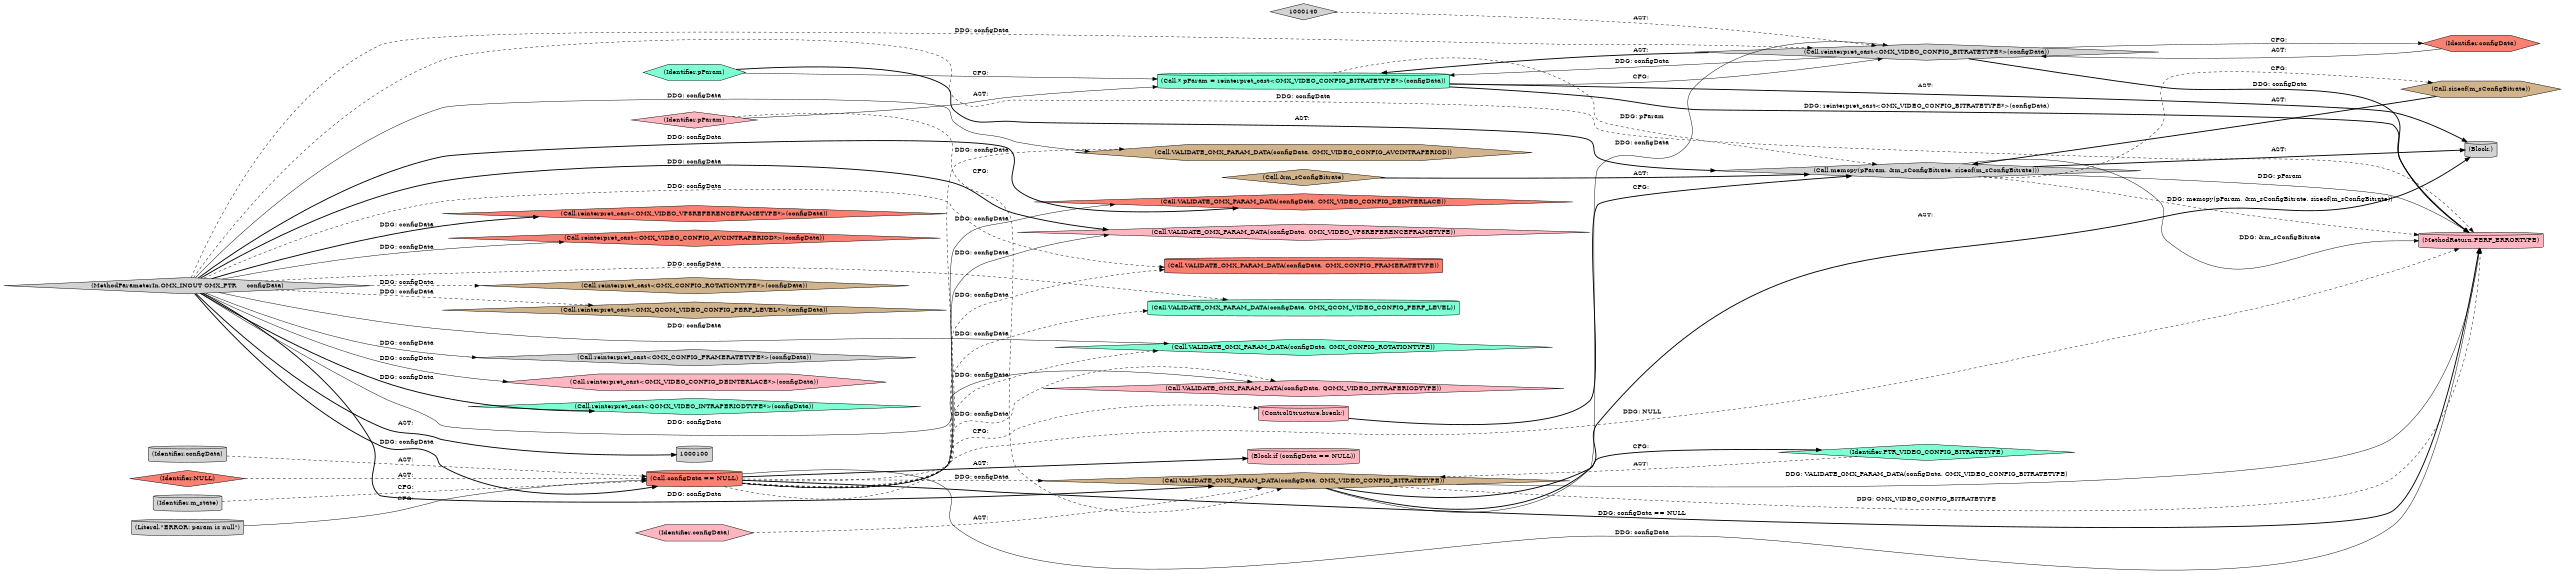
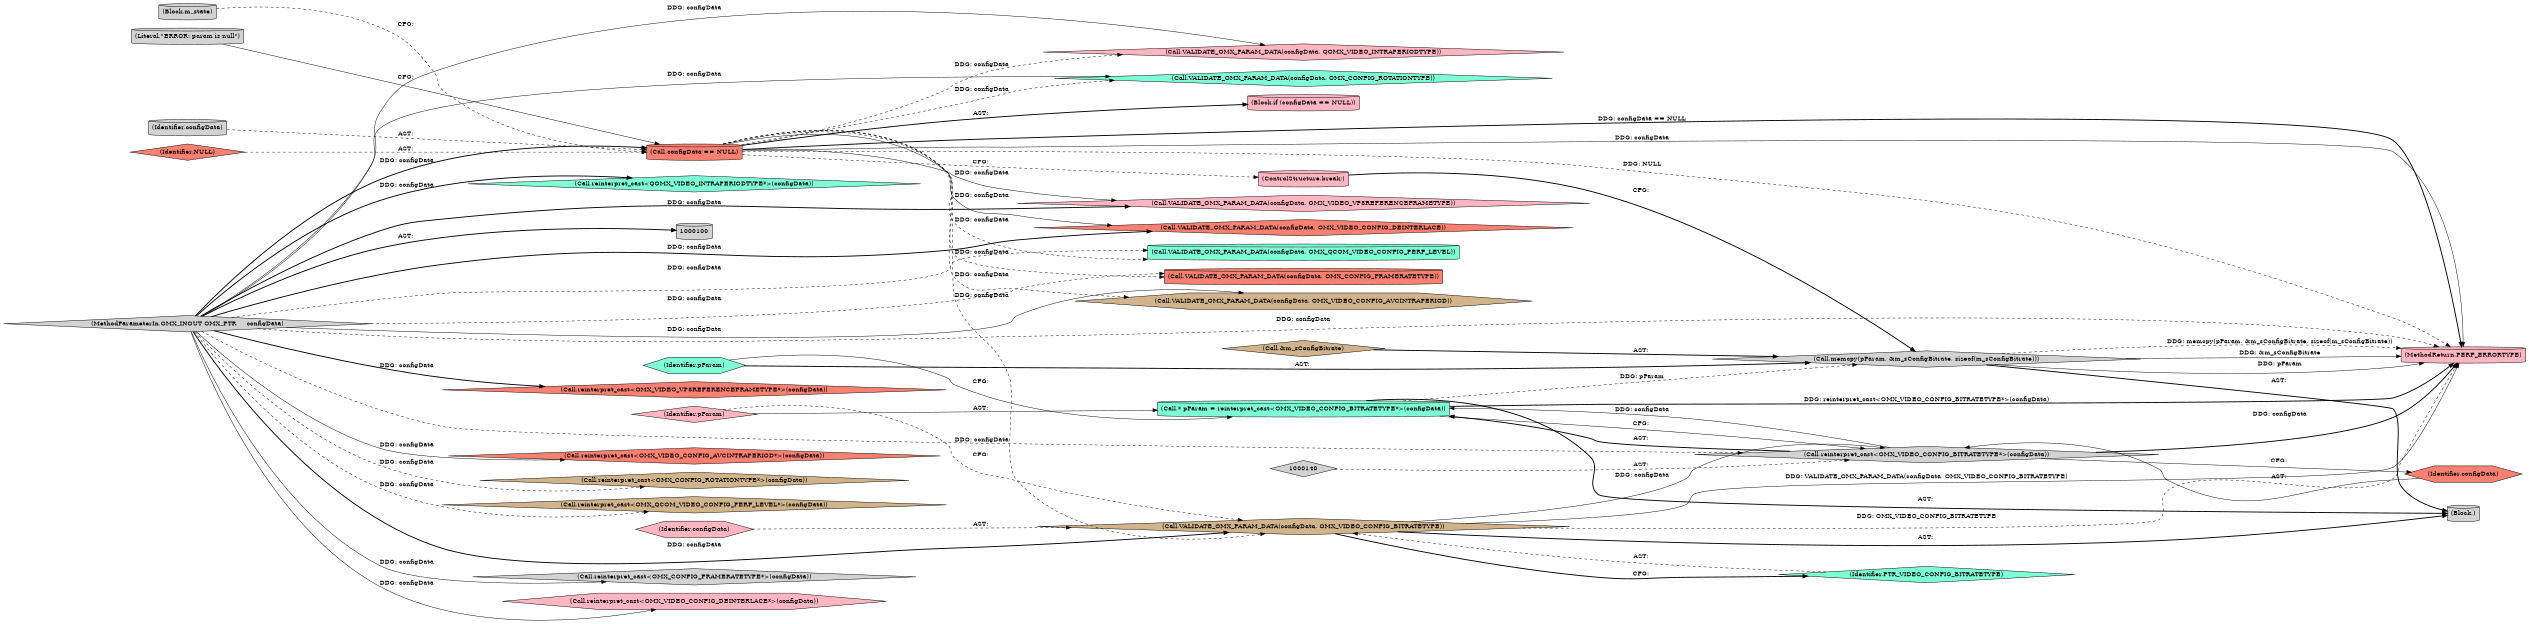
node "(Call,sizeof(m_sConfigBitrate))": removed
node "(Identifier,m_state)": label "(Identifier,m_state)" -> "(Block,m_state)"
